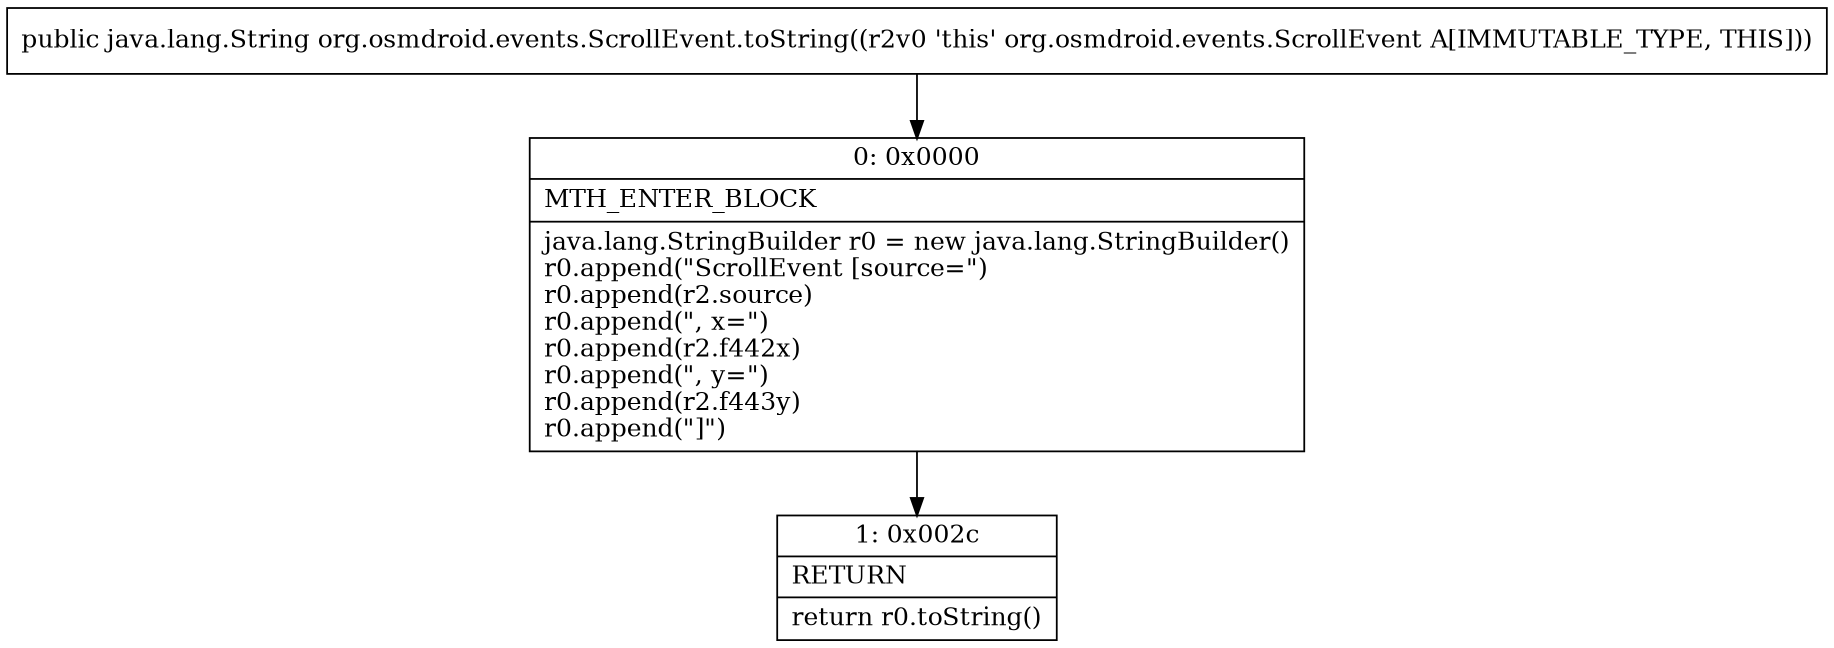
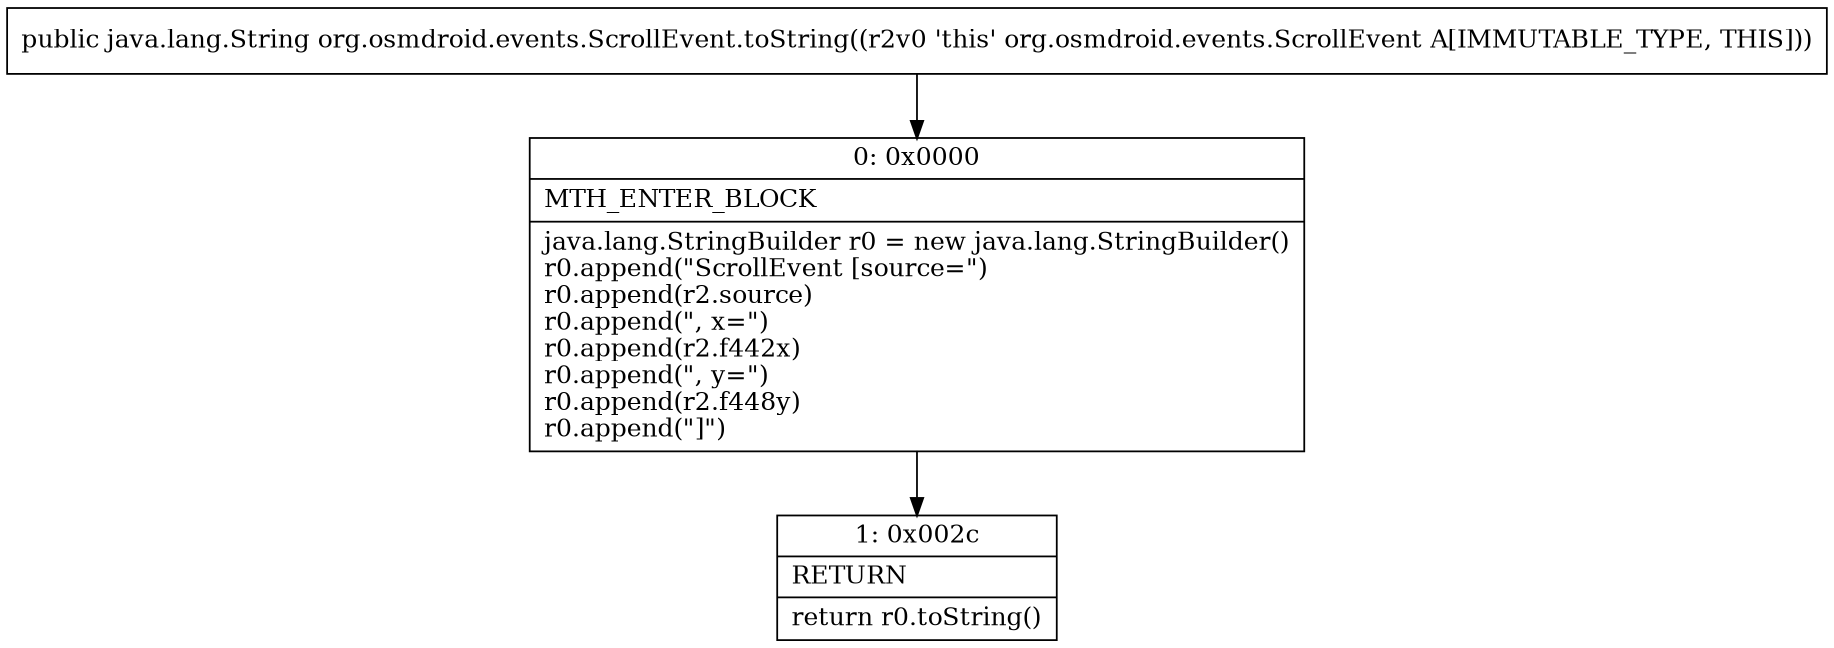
node "0: 0x0000": text "r0.append(r2.f443y)" -> "r0.append(r2.f448y)"
